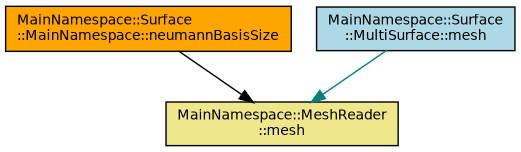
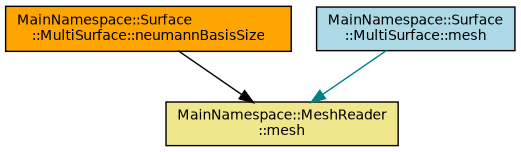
node "MainNamespace::Surface ::MainNamespace::neumannBasisSize": label "MainNamespace::Surface ::MainNamespace::neumannBasisSize" -> "MainNamespace::Surface ::MultiSurface::neumannBasisSize"
